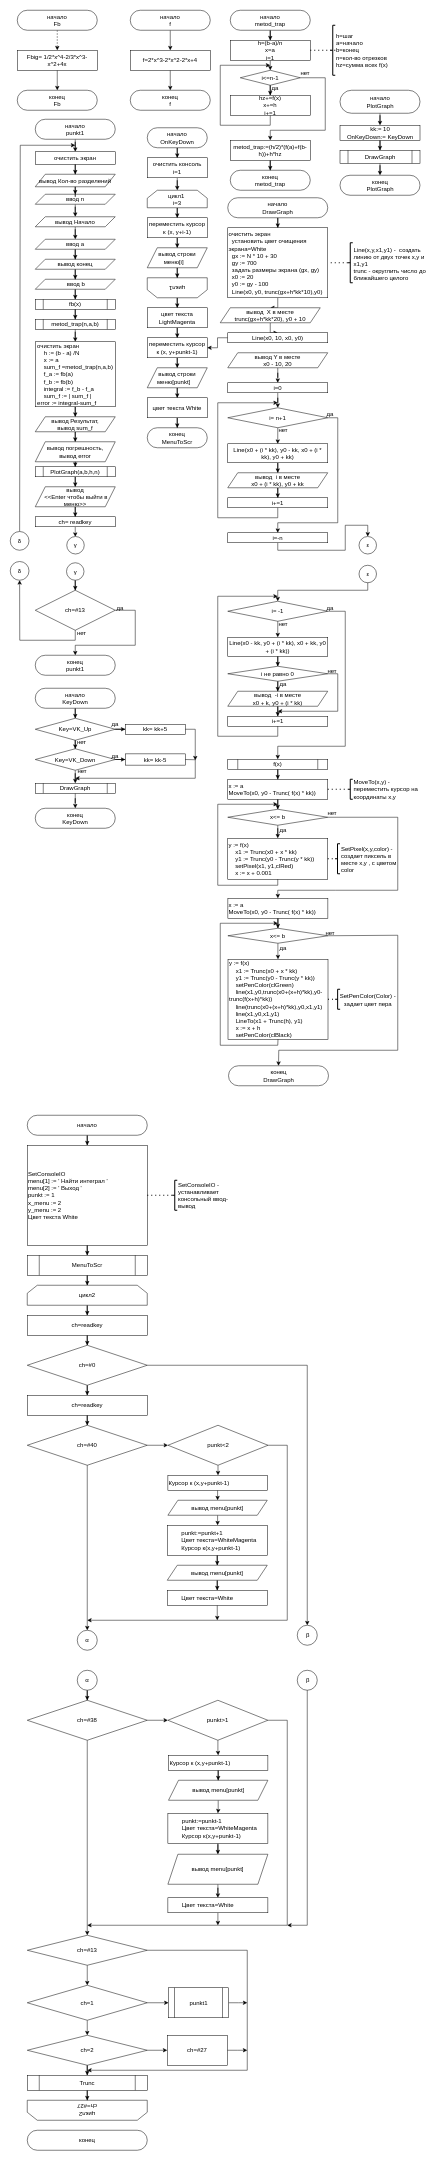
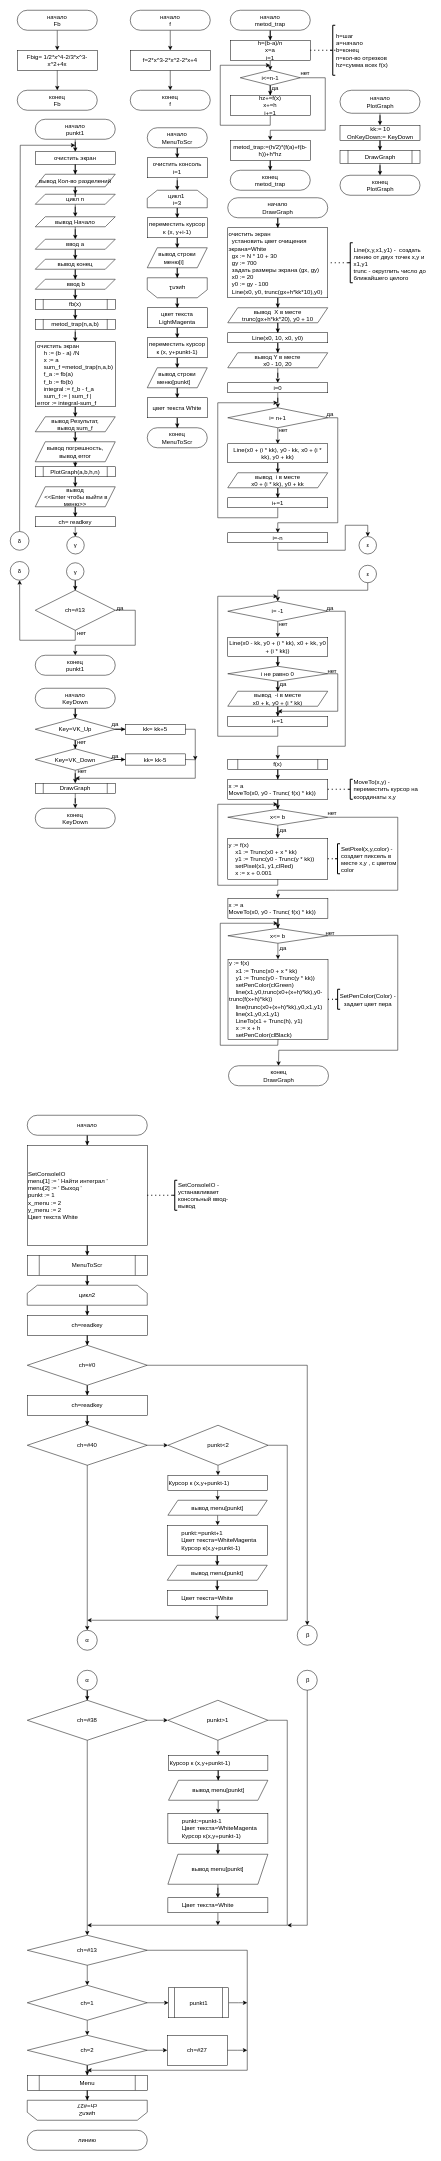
edge "начало Fb" -> "Fbig= 1/2*х^4-2/3*x^3-x^2+4x": style dashed -> solid
node "начало OnKeyDown": label "начало OnKeyDown" -> "начало MenuToScr"
node "ввод n": label "ввод n" -> "цикл n"
node "вывод Х в месте trunc(gx+h*kk*20), y0 + 10": moved (270, 315) -> (278, 315)
edge "Line(x0, 10, x0, y0)" -> "переместить курсор к (x, y+punkt-1)": now "Line(x0, 10, x0, y0)" -> "вывод Y в месте x0 - 10, 20"
node "Trunc": label "Trunc" -> "Menu"
node "конец": label "конец" -> "линию"
